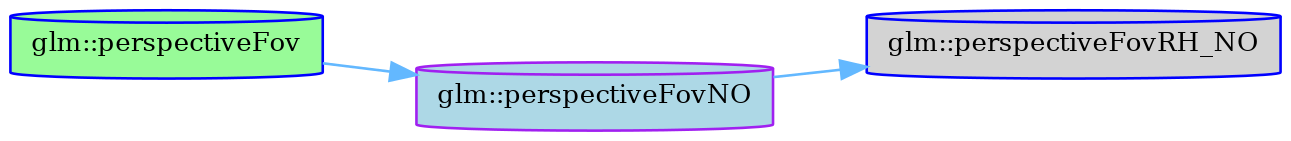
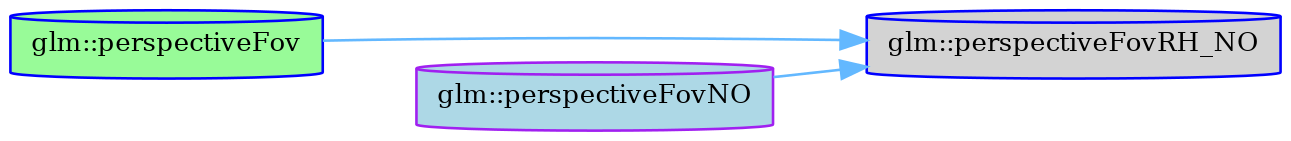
edge "glm::perspectiveFov" -> "glm::perspectiveFovNO": now "glm::perspectiveFov" -> "glm::perspectiveFovRH_NO"
